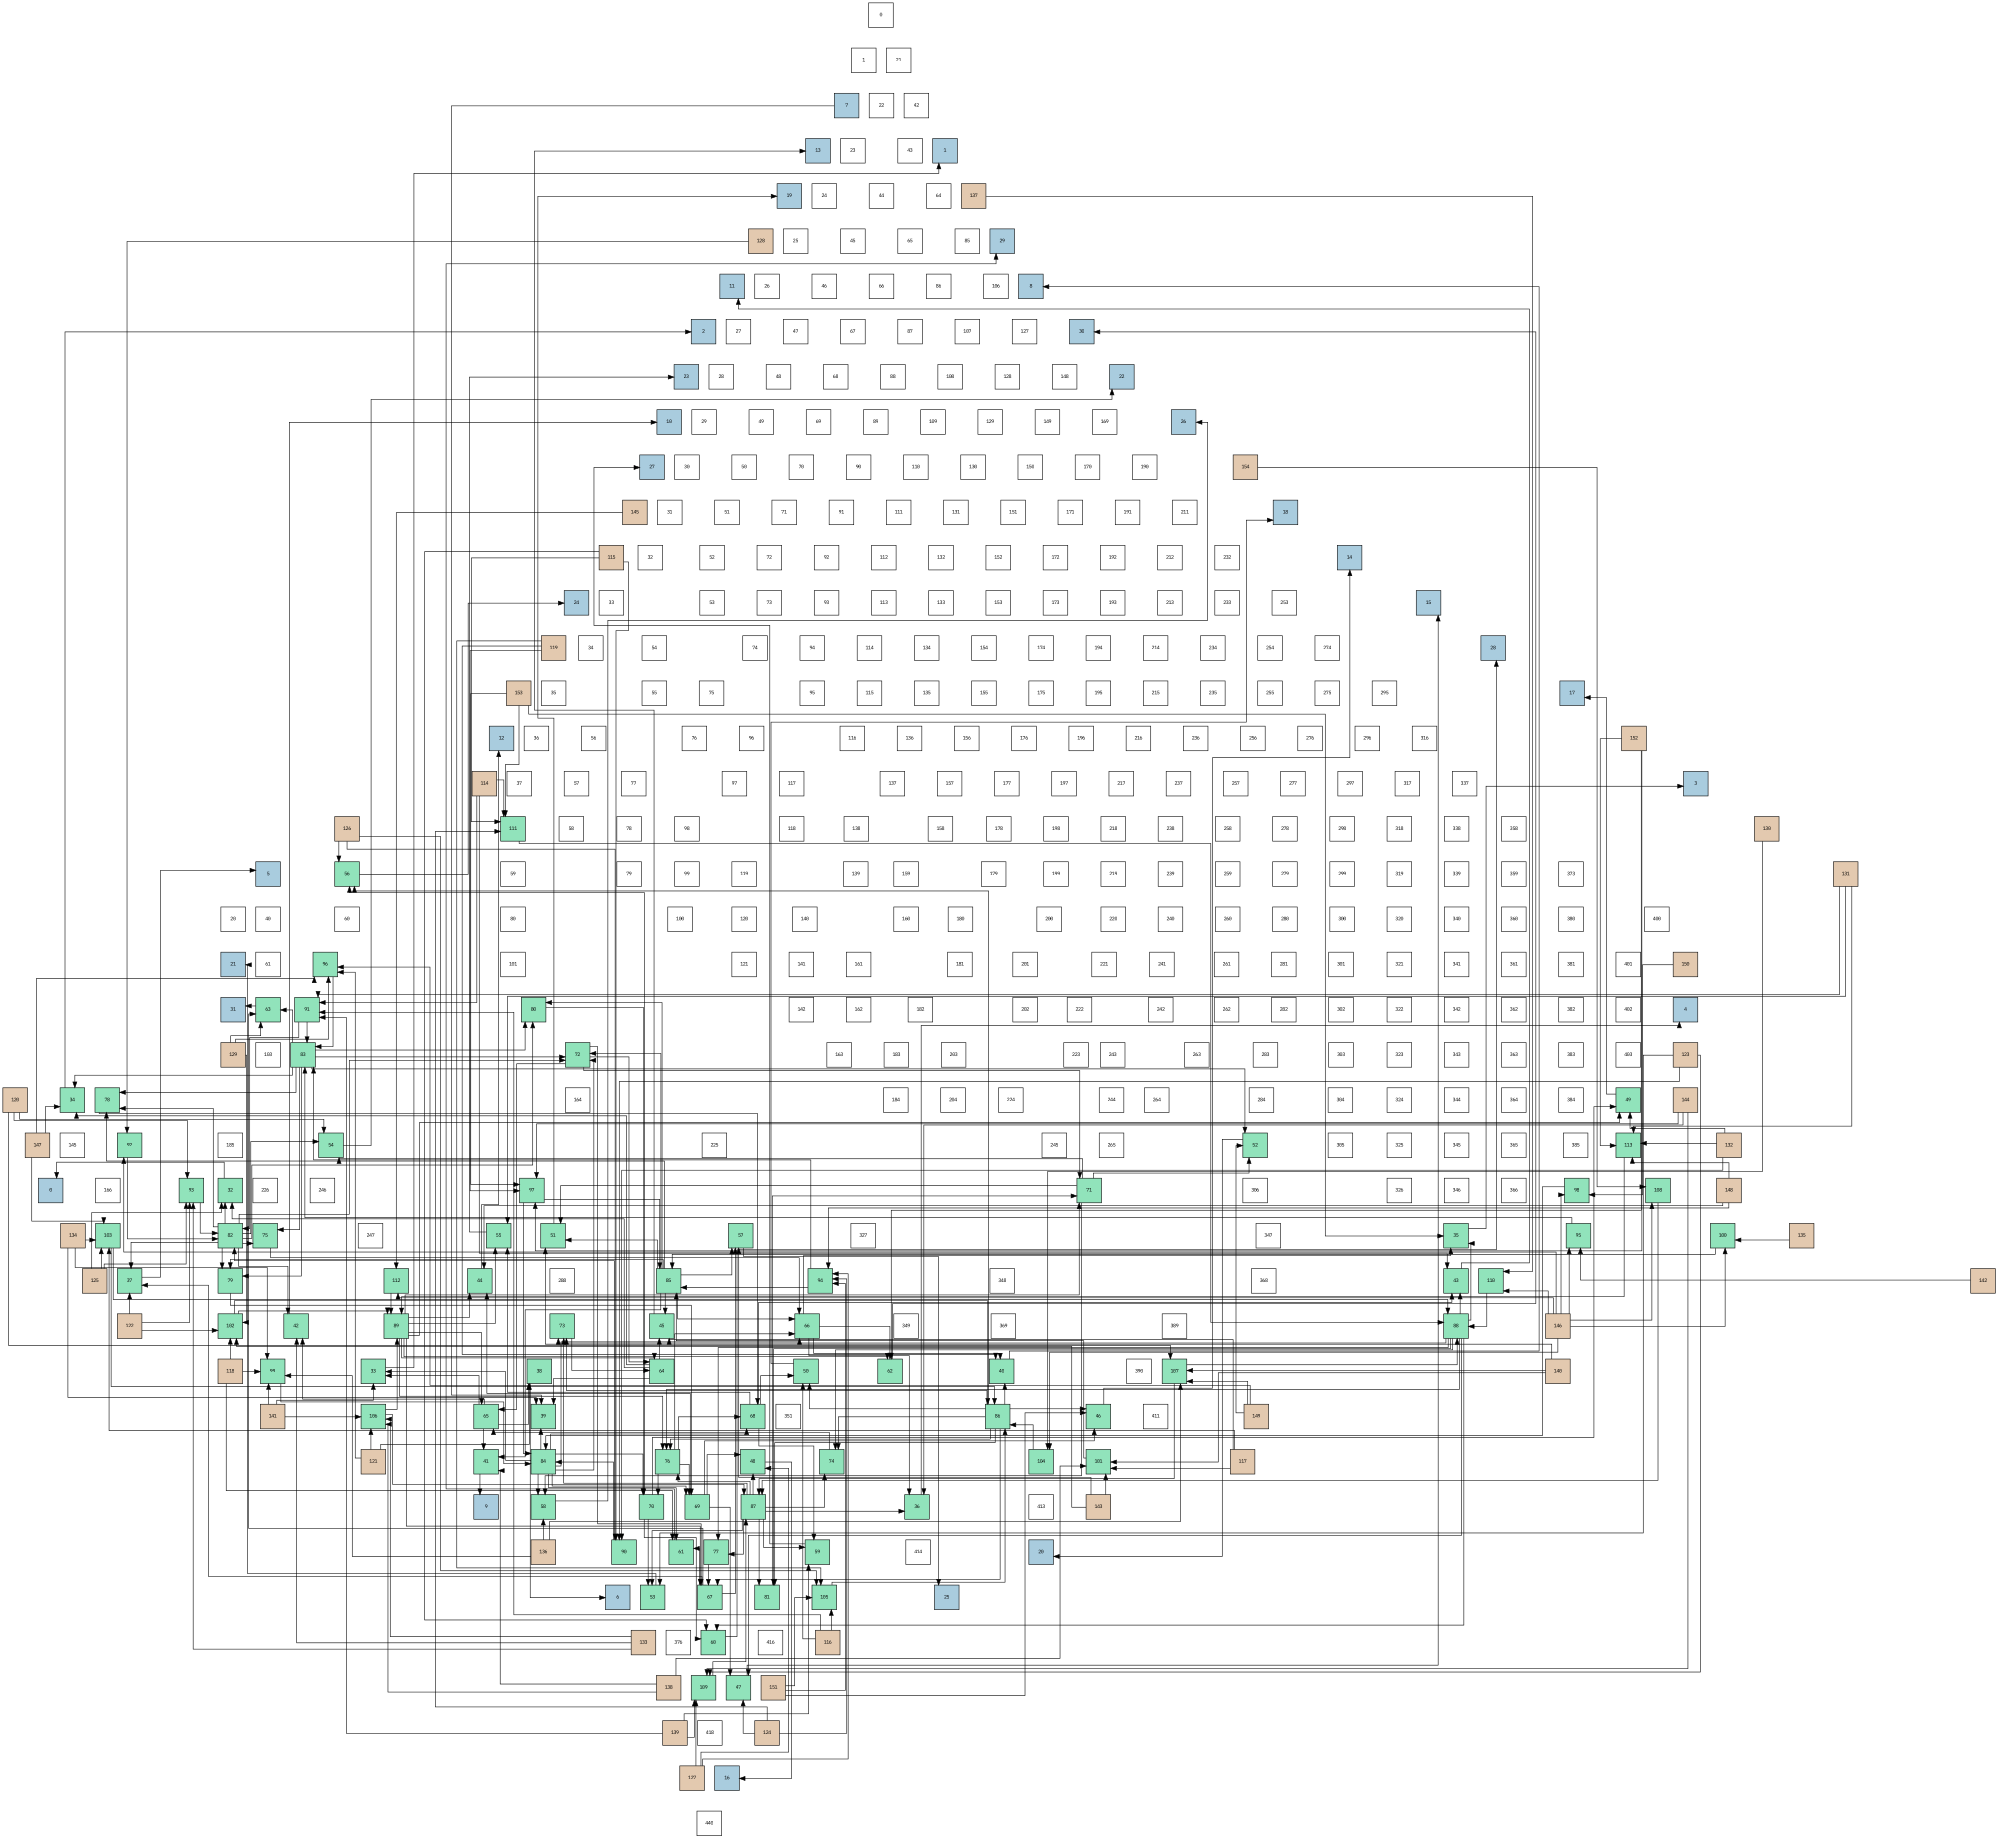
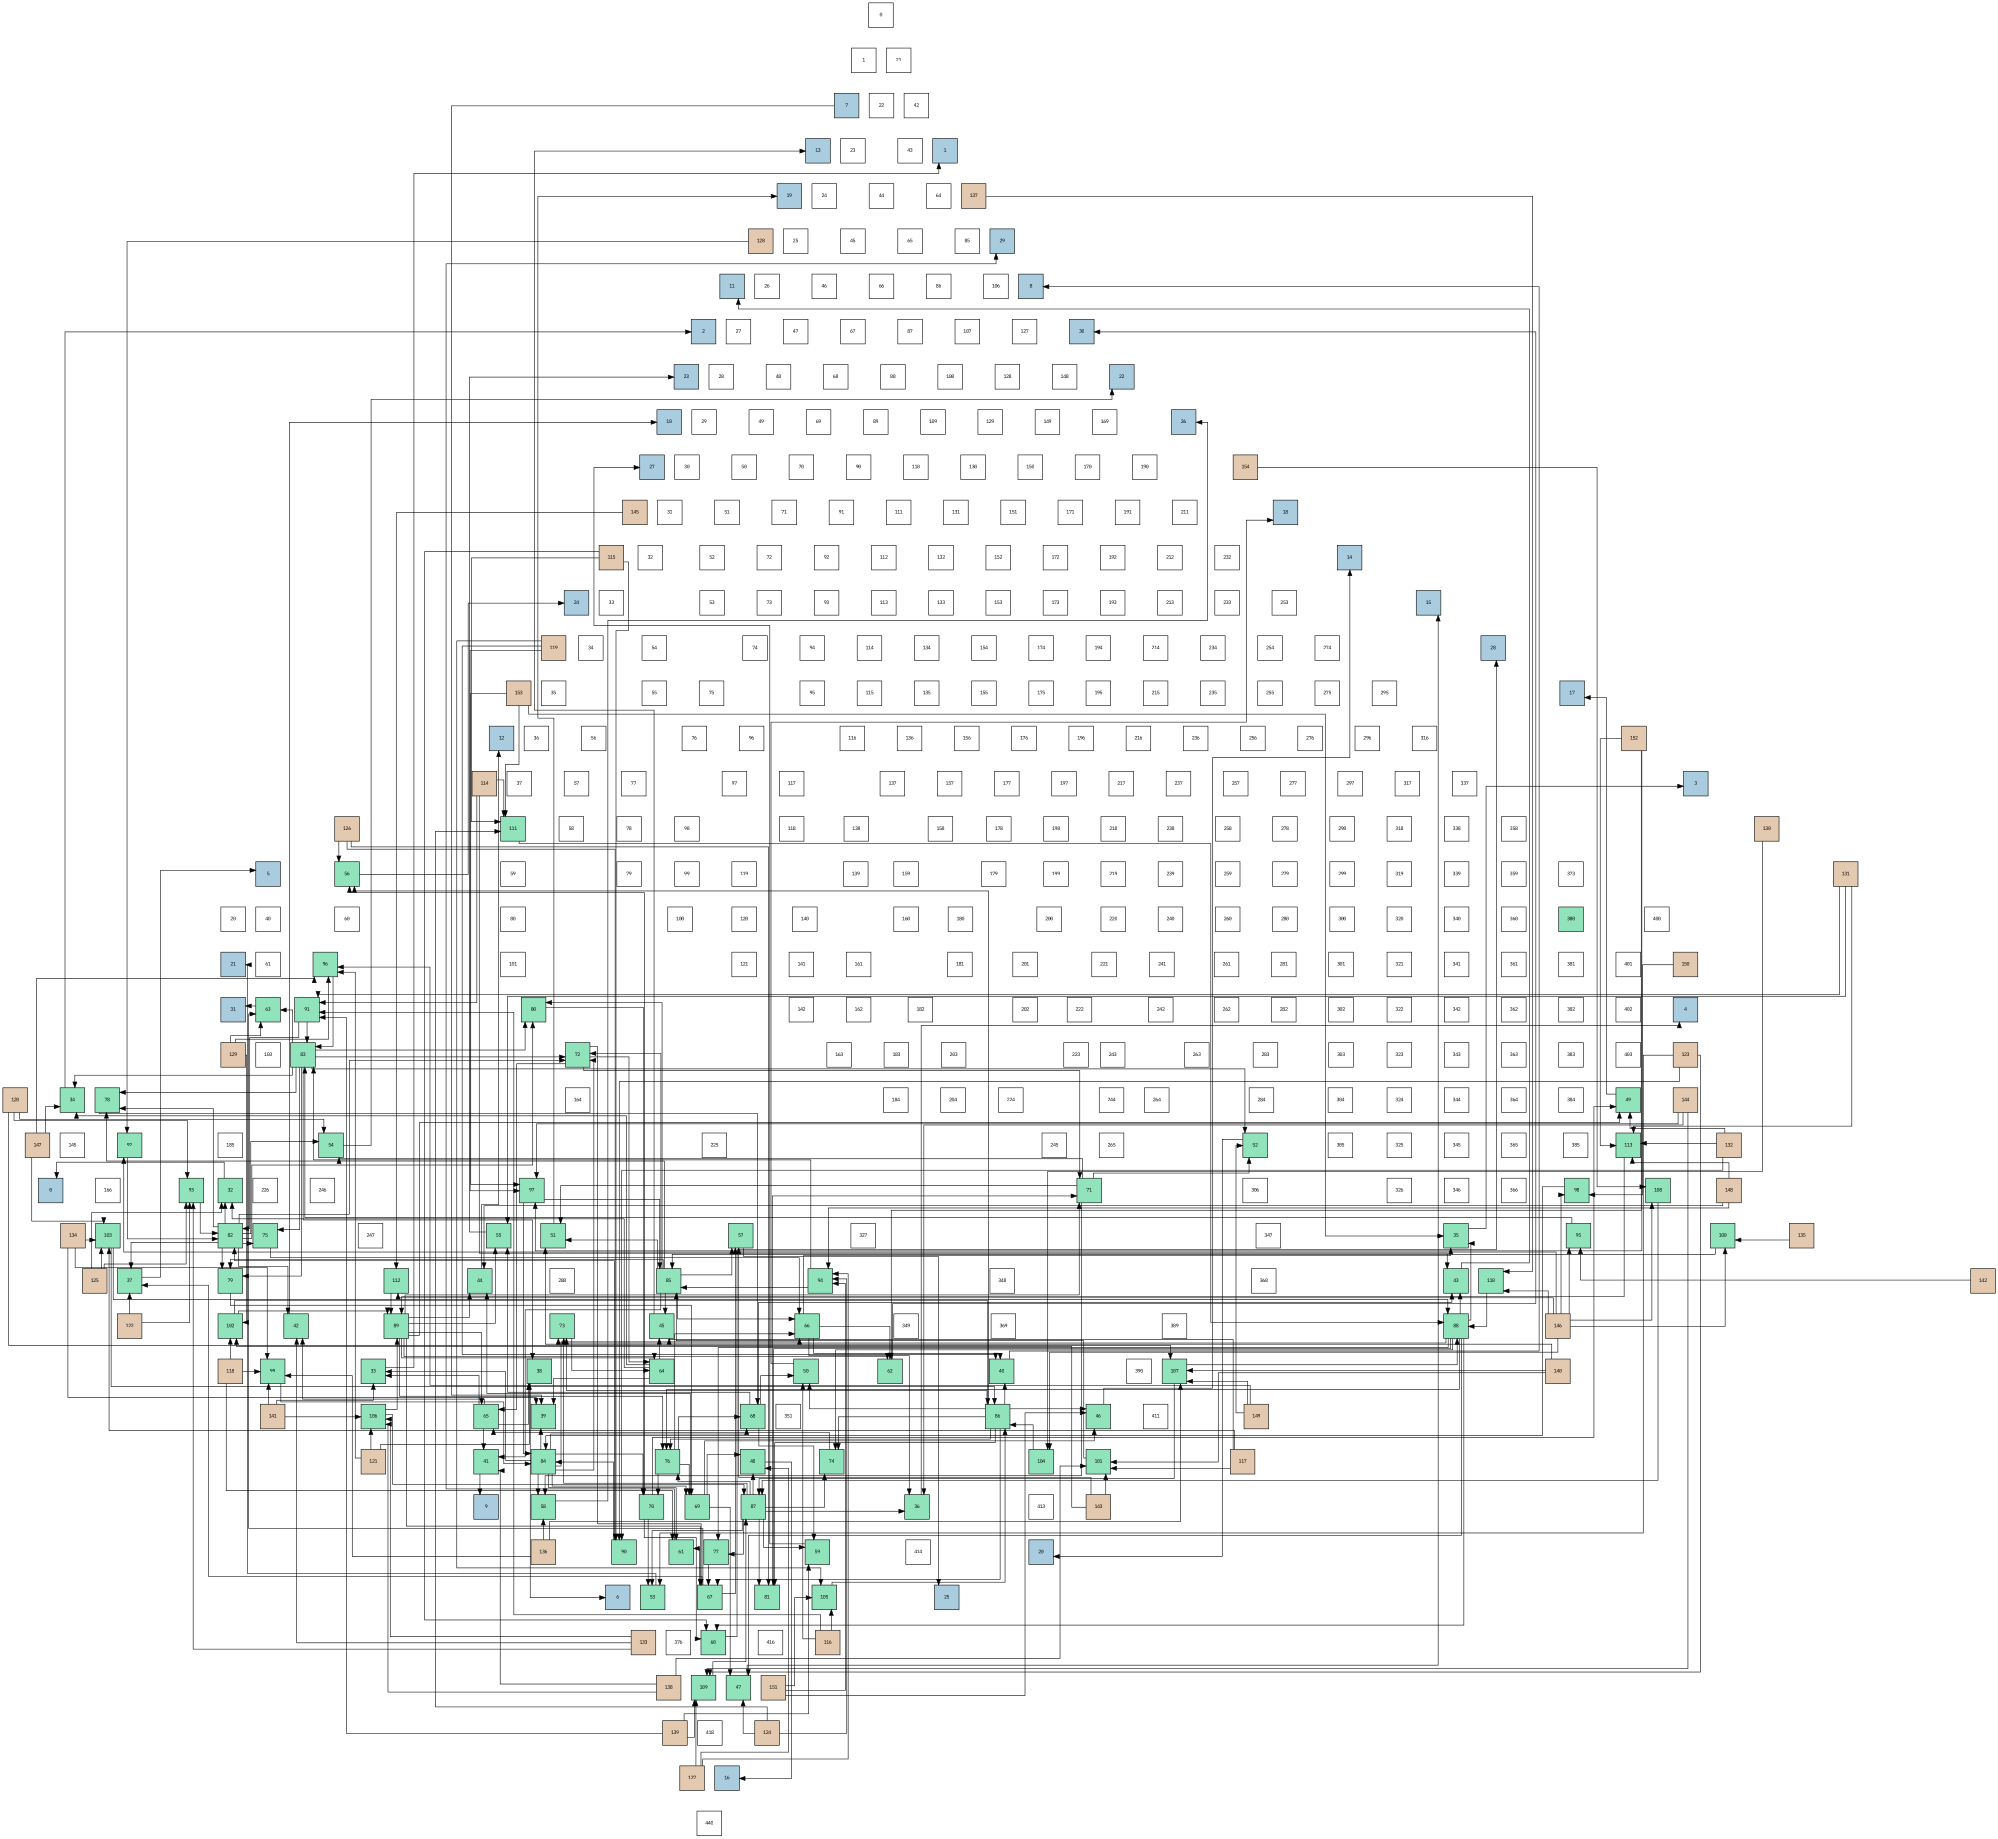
node "380": fillcolor #ffffff -> #91e3bb
edge "83" -> "38": added
edge "122" -> "102": removed
edge "126" -> "105": now "126" -> "81"
